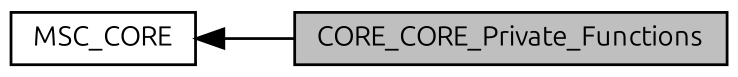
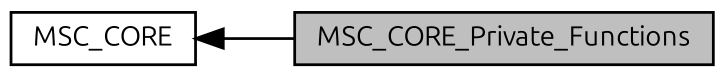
node "CORE_CORE_Private_Functions": label "CORE_CORE_Private_Functions" -> "MSC_CORE_Private_Functions"
